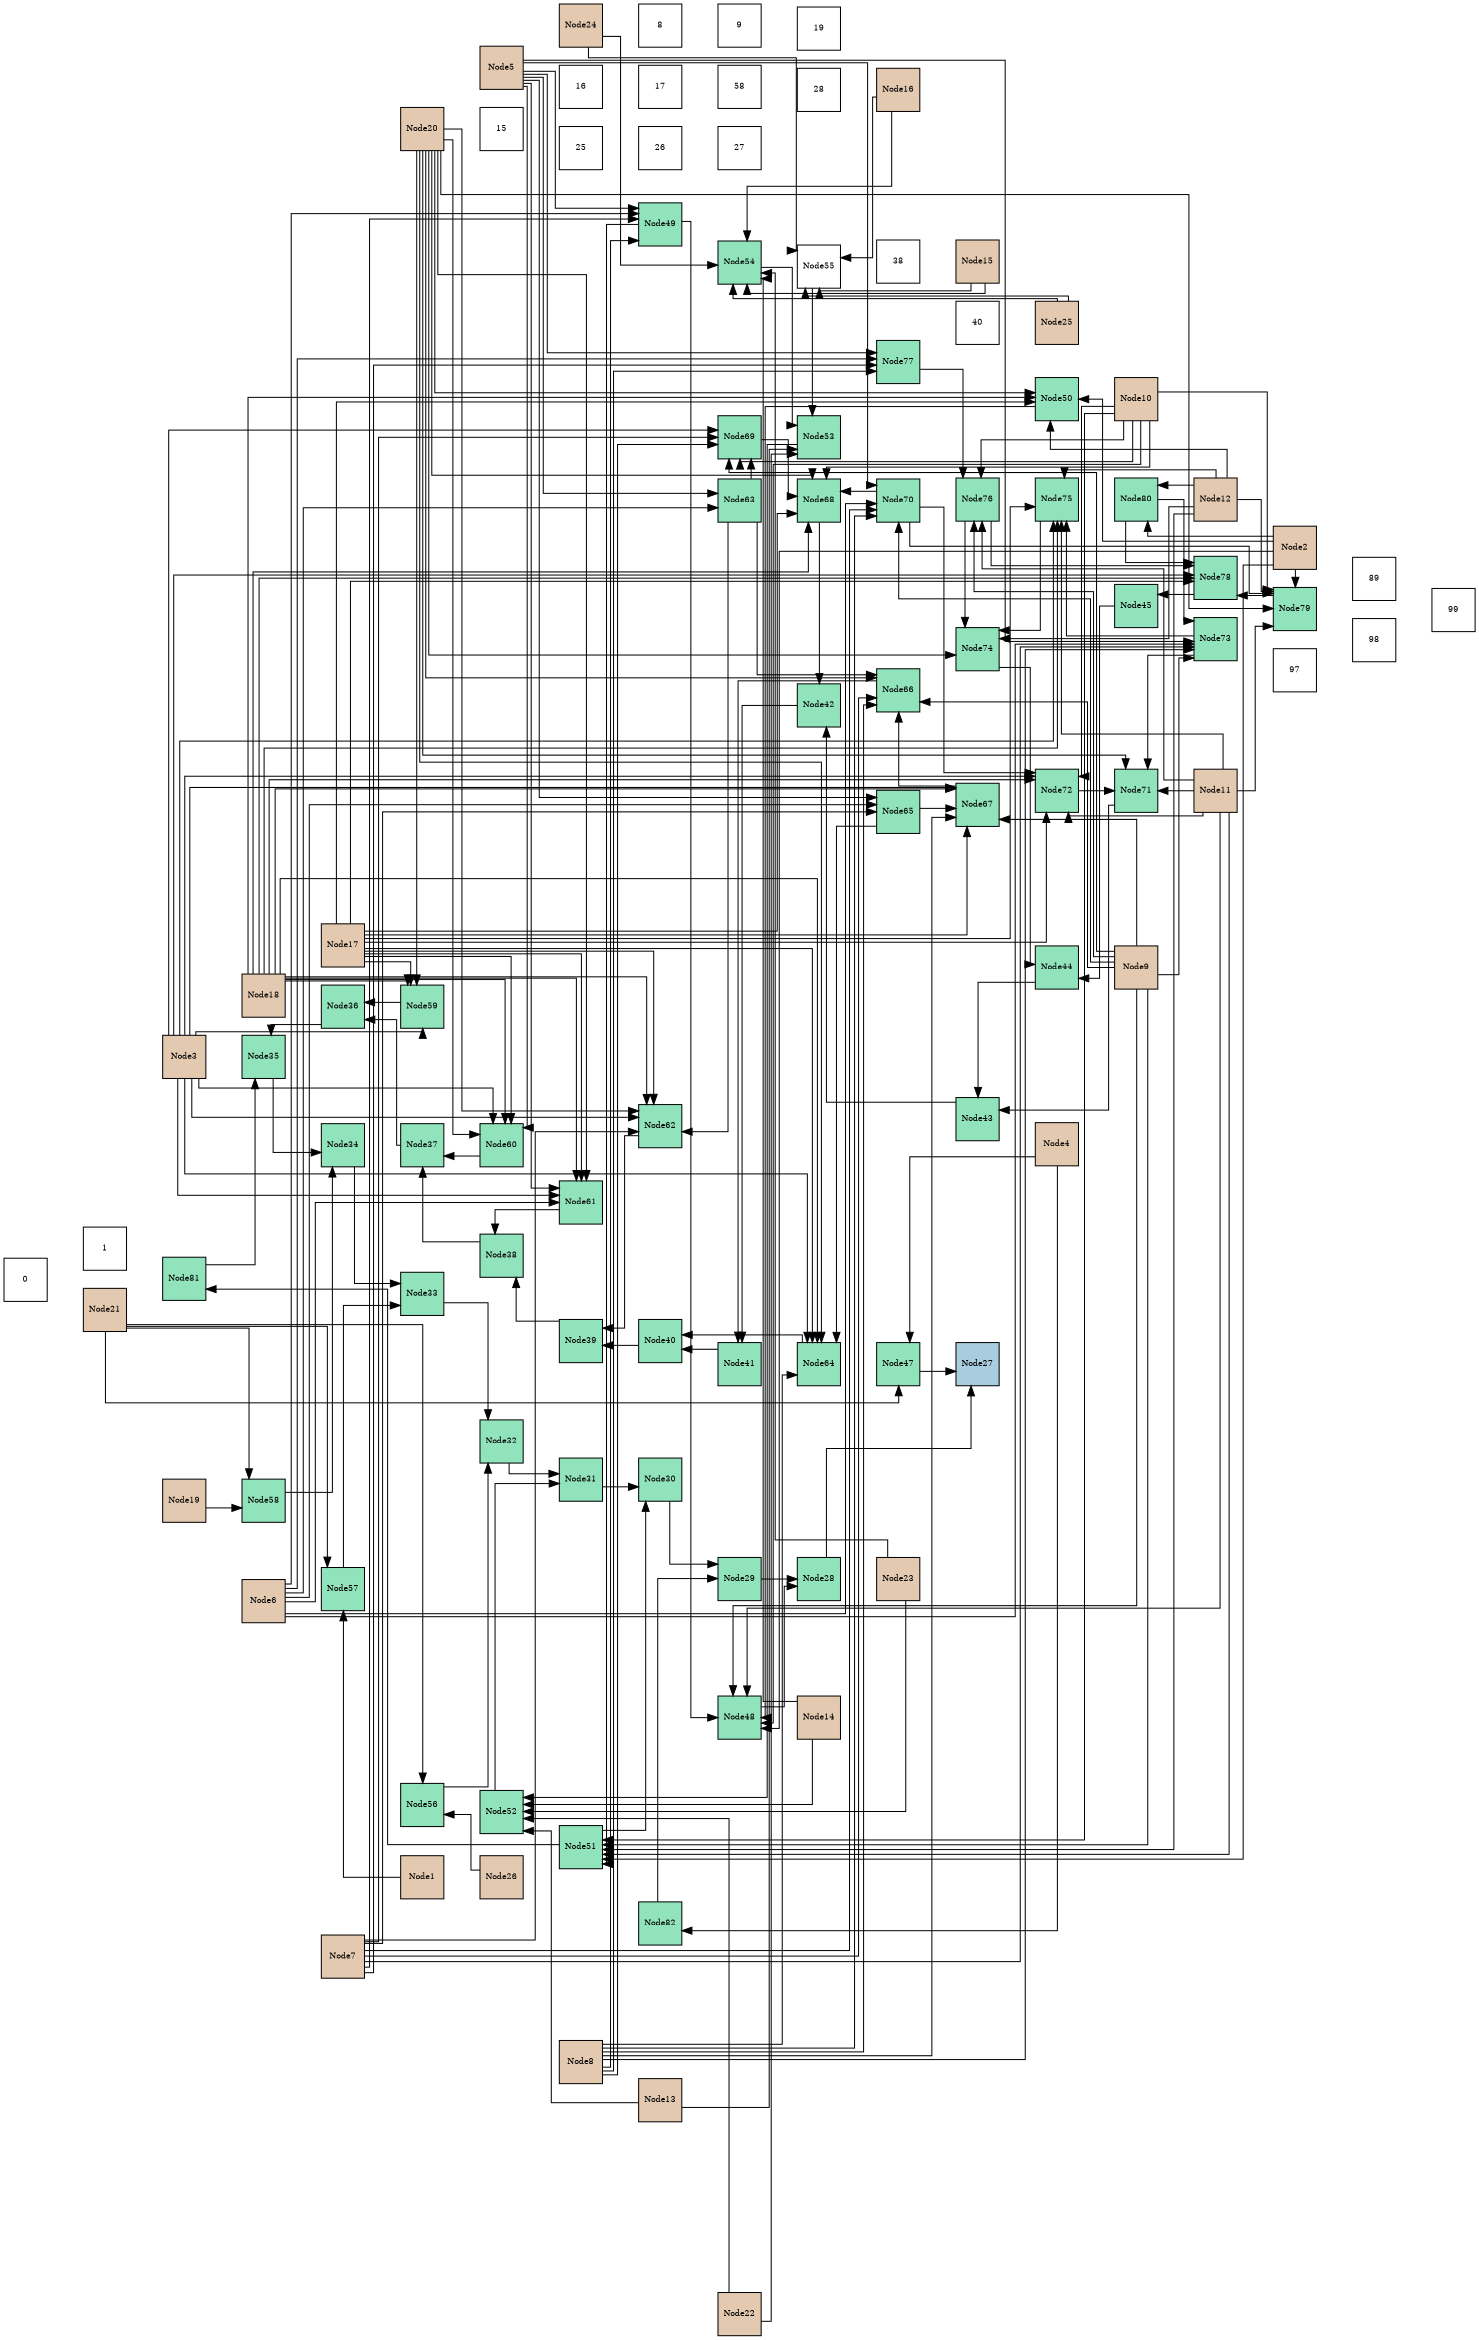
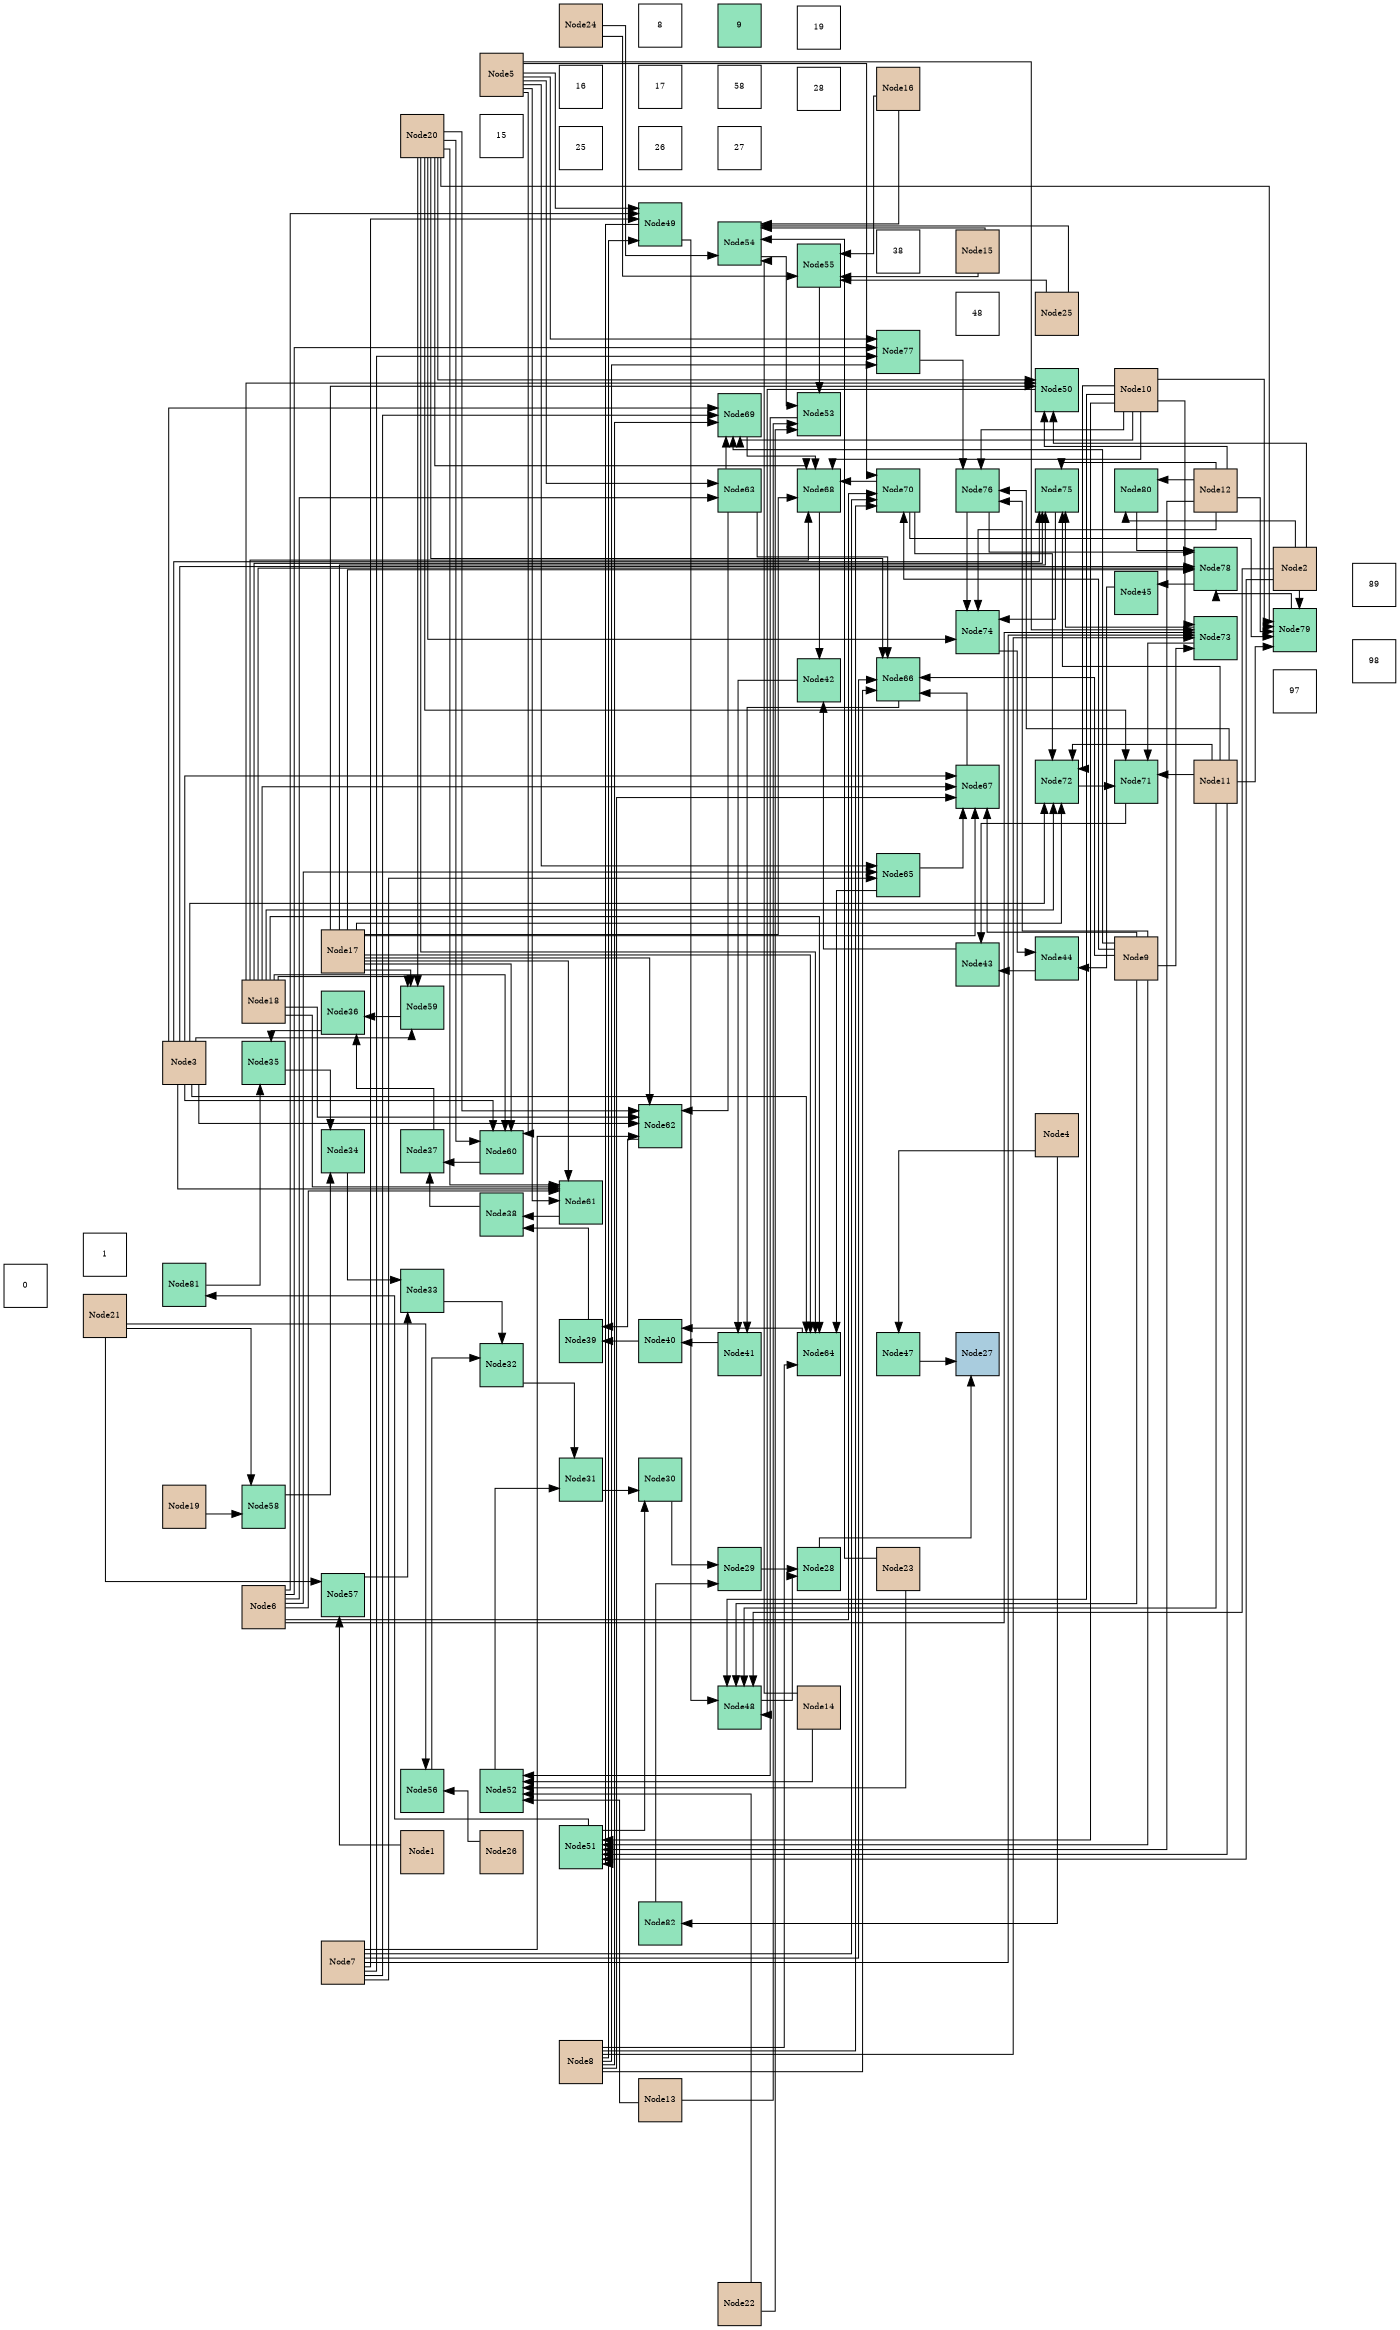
node "9": fillcolor #ffffff -> #91e3bb
node "Node55": fillcolor #ffffff -> #91e3bb
node "40": label "40" -> "48"
edge "Node80" -> "Node73": now "Node10" -> "Node73"
node "99": removed
edge "Node21" -> "Node47": removed
